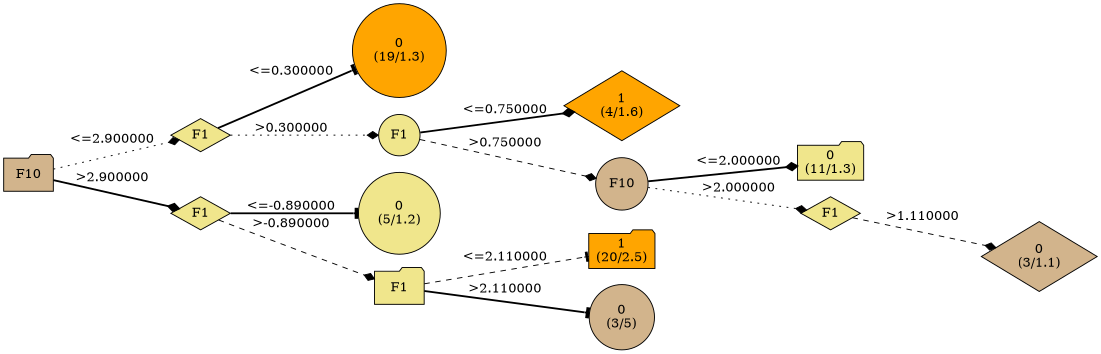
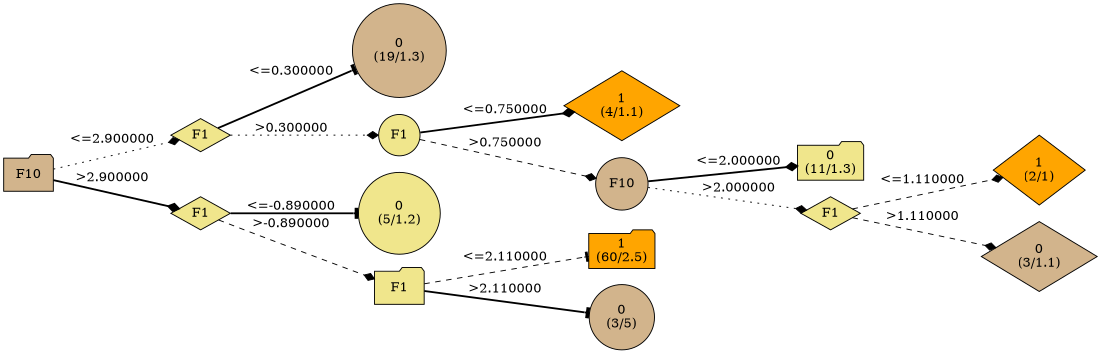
node "0 (19/1.3)": fillcolor orange -> tan
node "1 (4/1.6)": label "1 (4/1.6)" -> "1 (4/1.1)"
node "1 (2/1)": added
node "1 (20/2.5)": label "1 (20/2.5)" -> "1 (60/2.5)"
